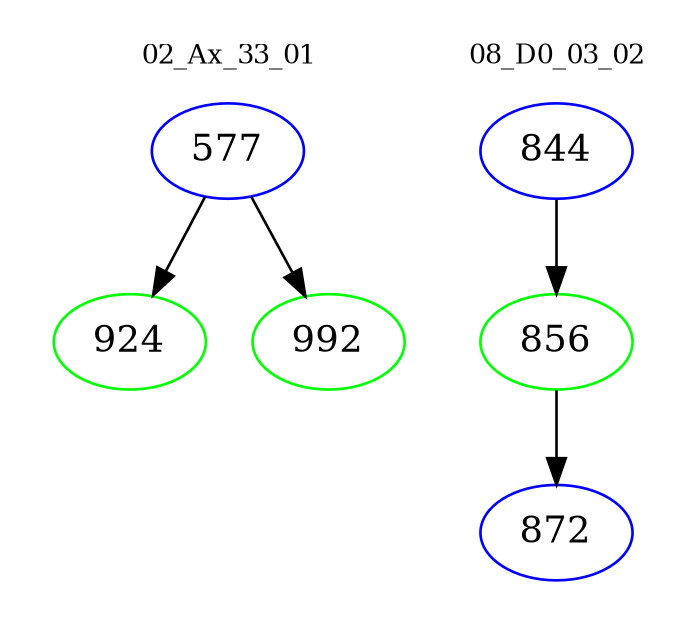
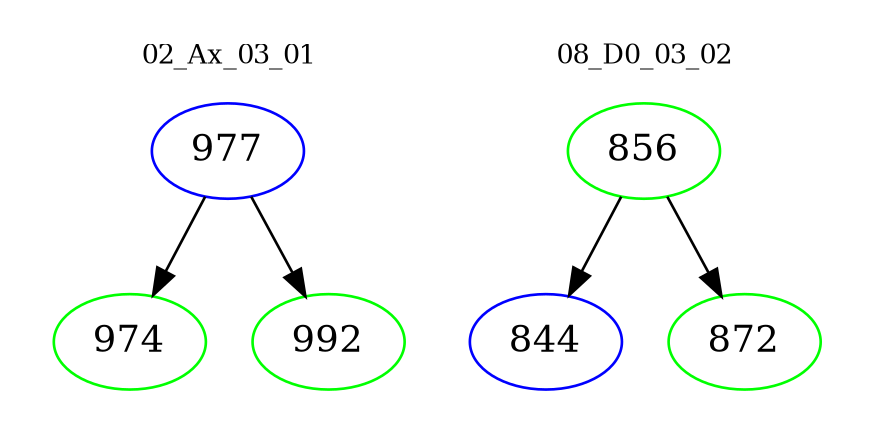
cluster "02_Ax_33_01": label "02_Ax_33_01" -> "02_Ax_03_01"
node "577": label "577" -> "977"
edge "844" -> "856": reversed
node "924": label "924" -> "974"
node "872": color blue -> green
